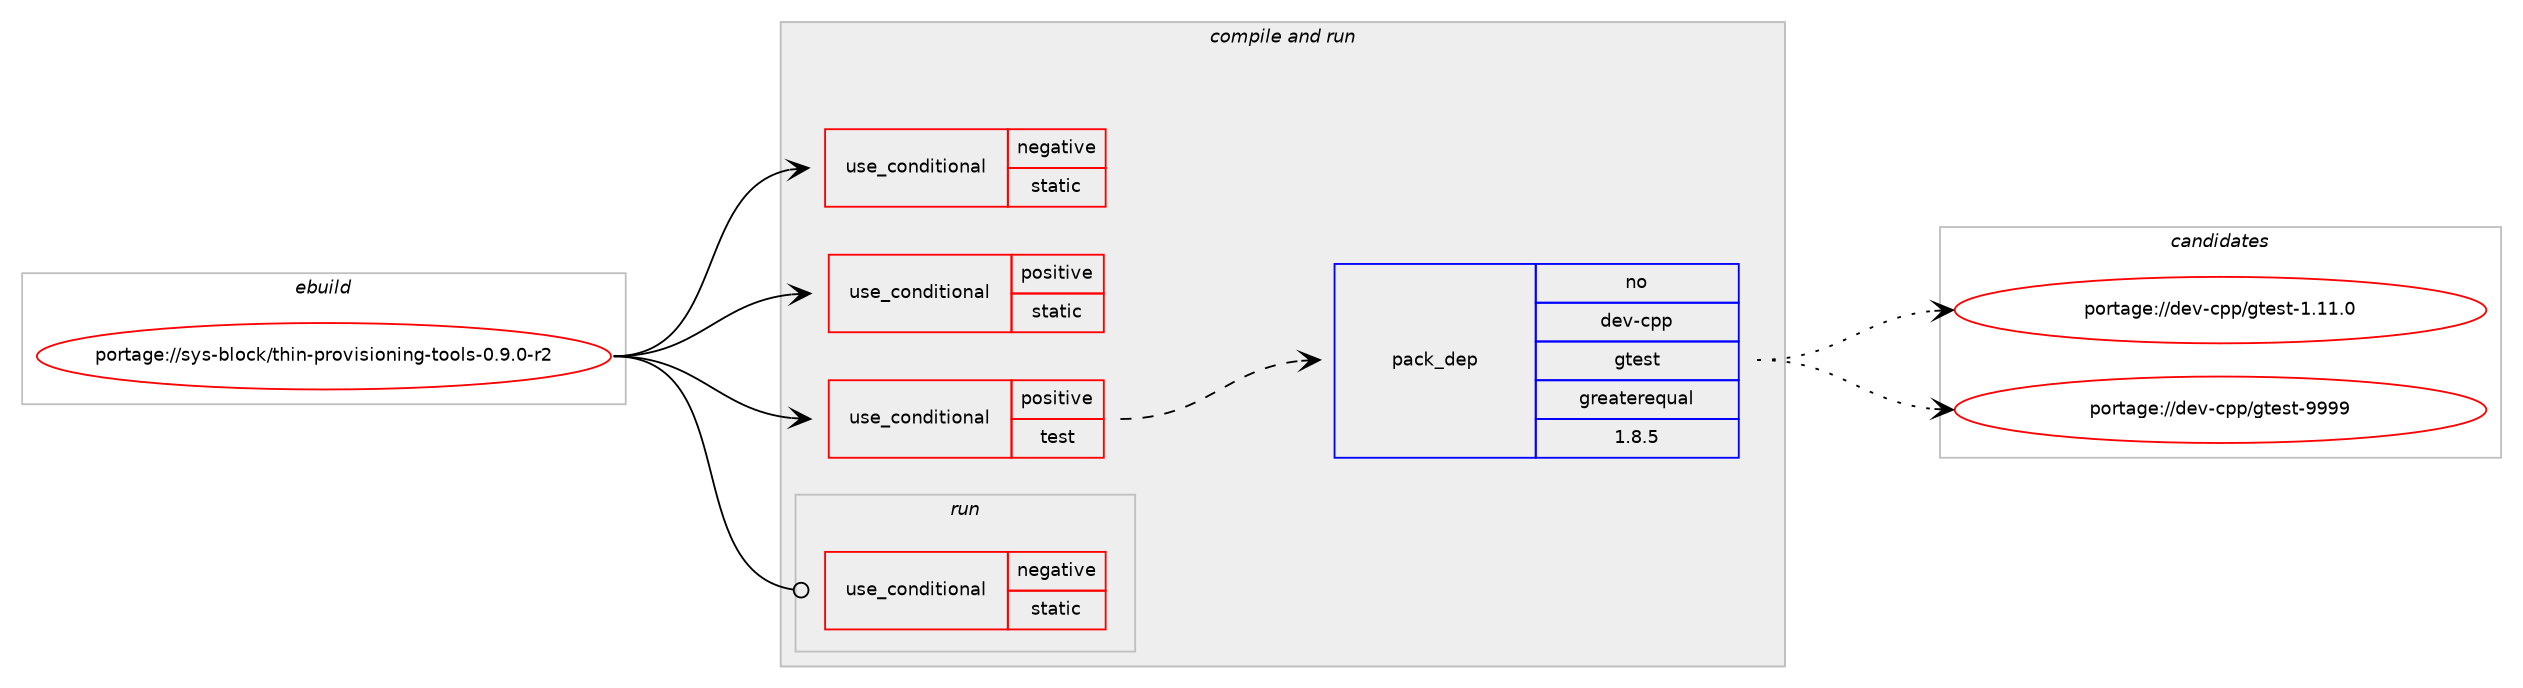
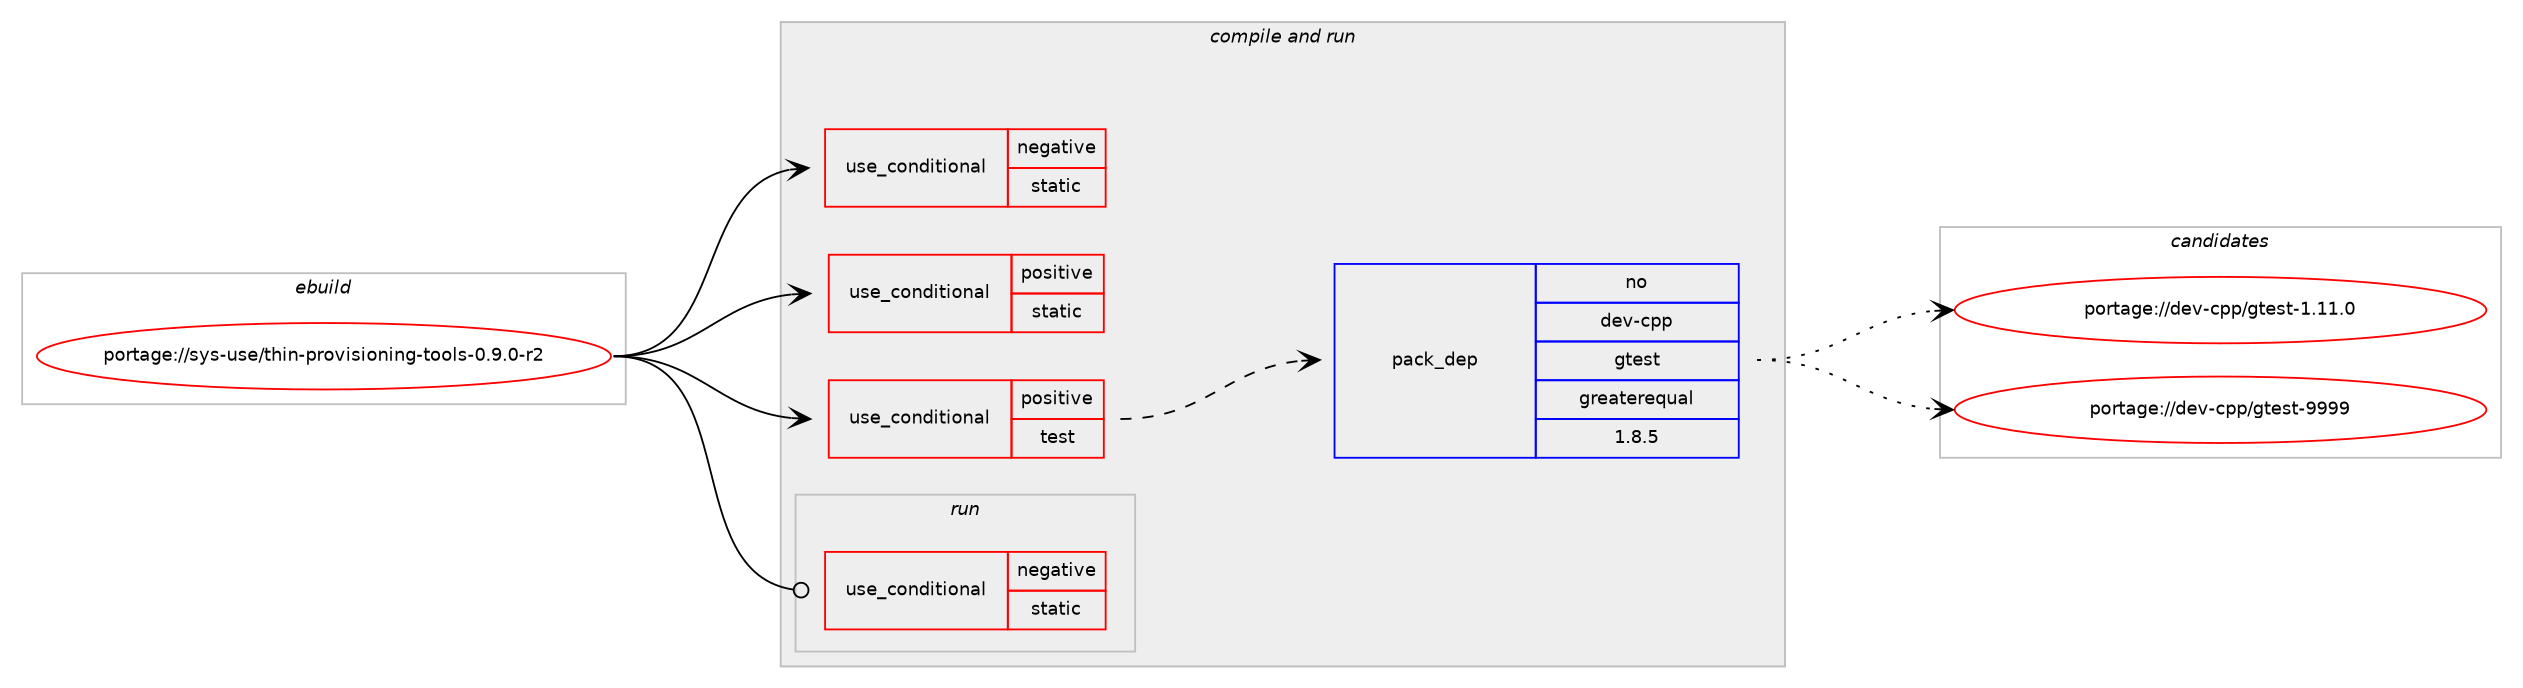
node "portage://sys-block/thin-provisioning-tools-0.9.0-r2": label "portage://sys-block/thin-provisioning-tools-0.9.0-r2" -> "portage://sys-use/thin-provisioning-tools-0.9.0-r2"
